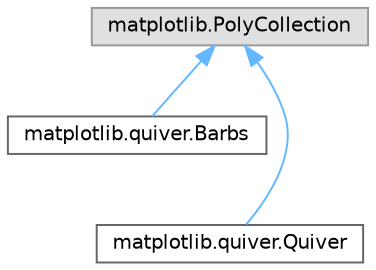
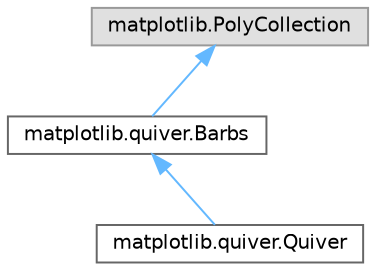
edge "matplotlib.quiver.Quiver" -> "matplotlib.PolyCollection": now "matplotlib.quiver.Quiver" -> "matplotlib.quiver.Barbs"
